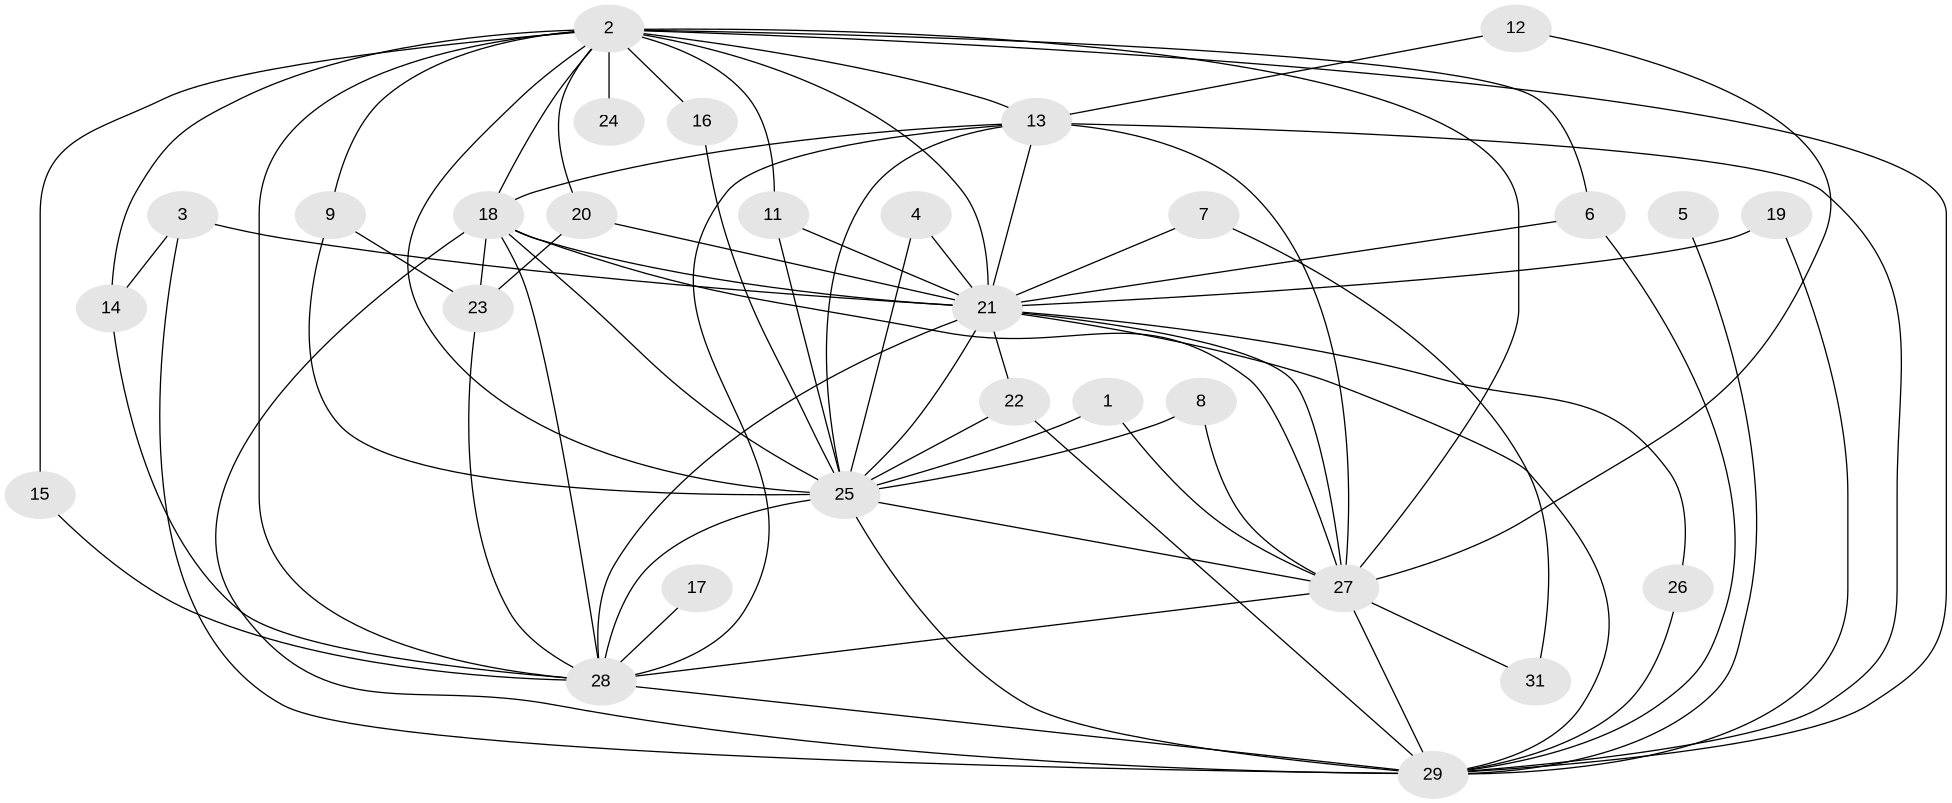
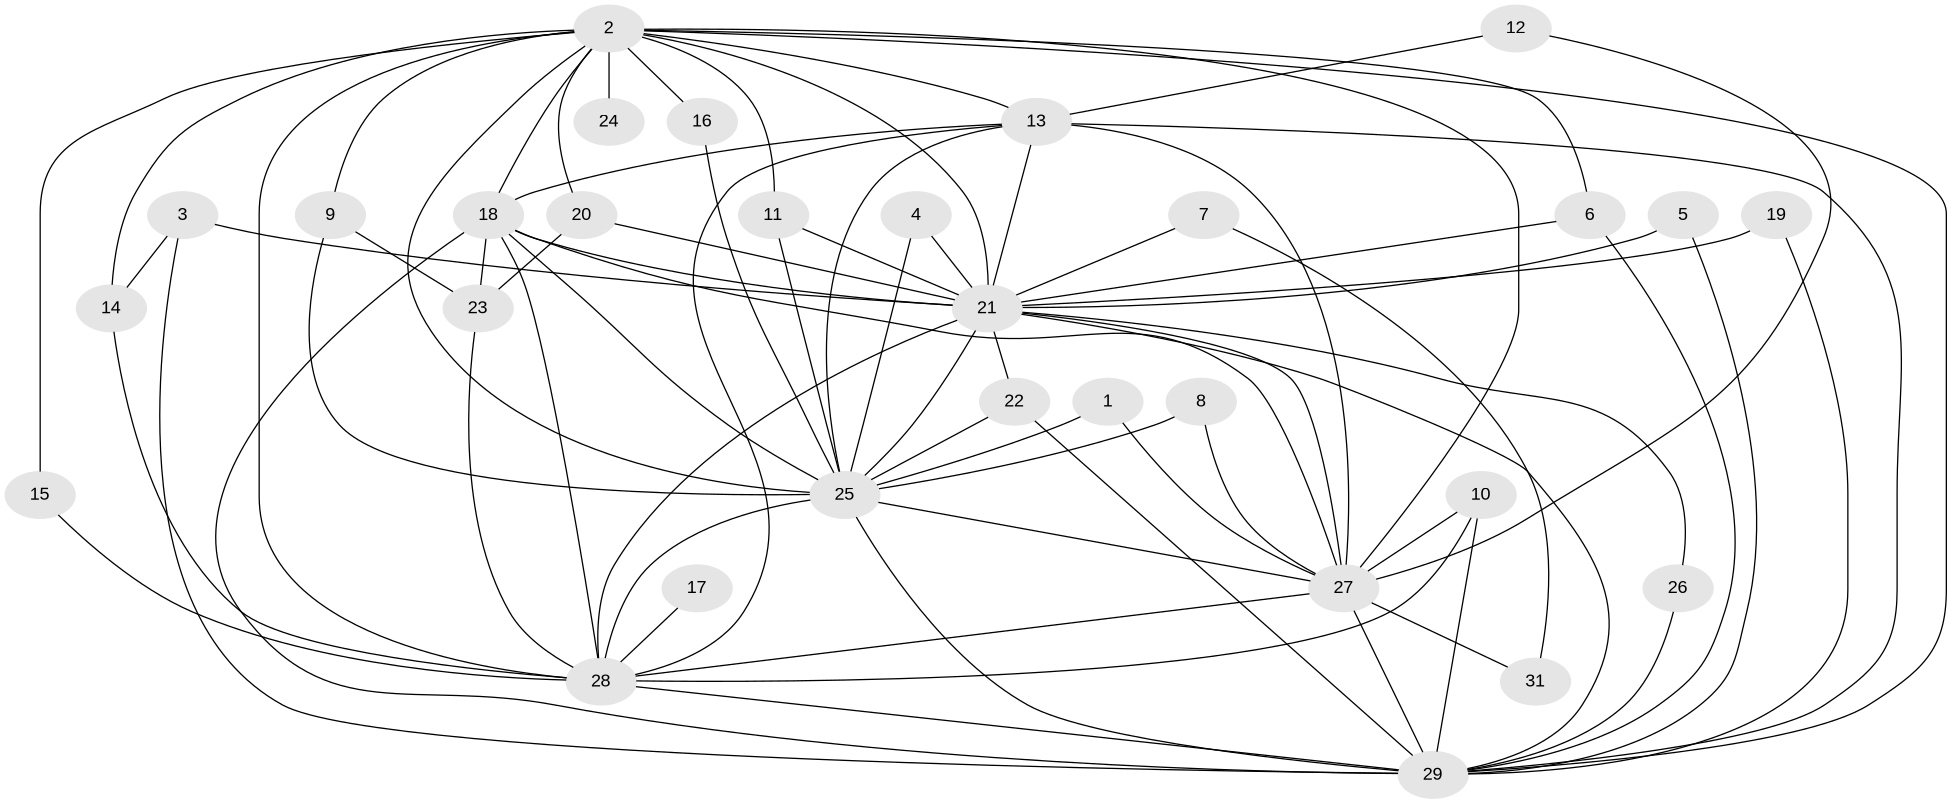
edge "5" -- "21": added
node "10": added
